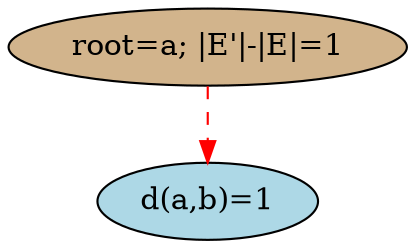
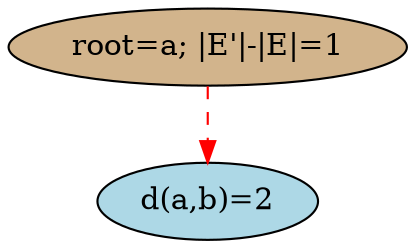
node "d(a,b)=1": label "d(a,b)=1" -> "d(a,b)=2"
